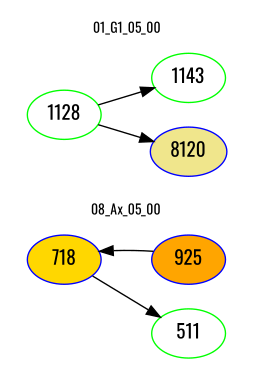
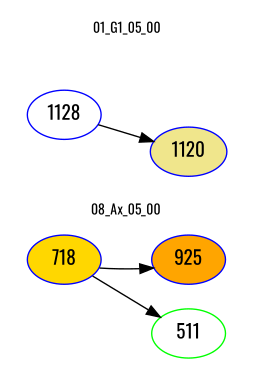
node "1143": removed
node "1128": color green -> blue
node "8120": label "8120" -> "1120"
edge "925" -> "718": reversed
